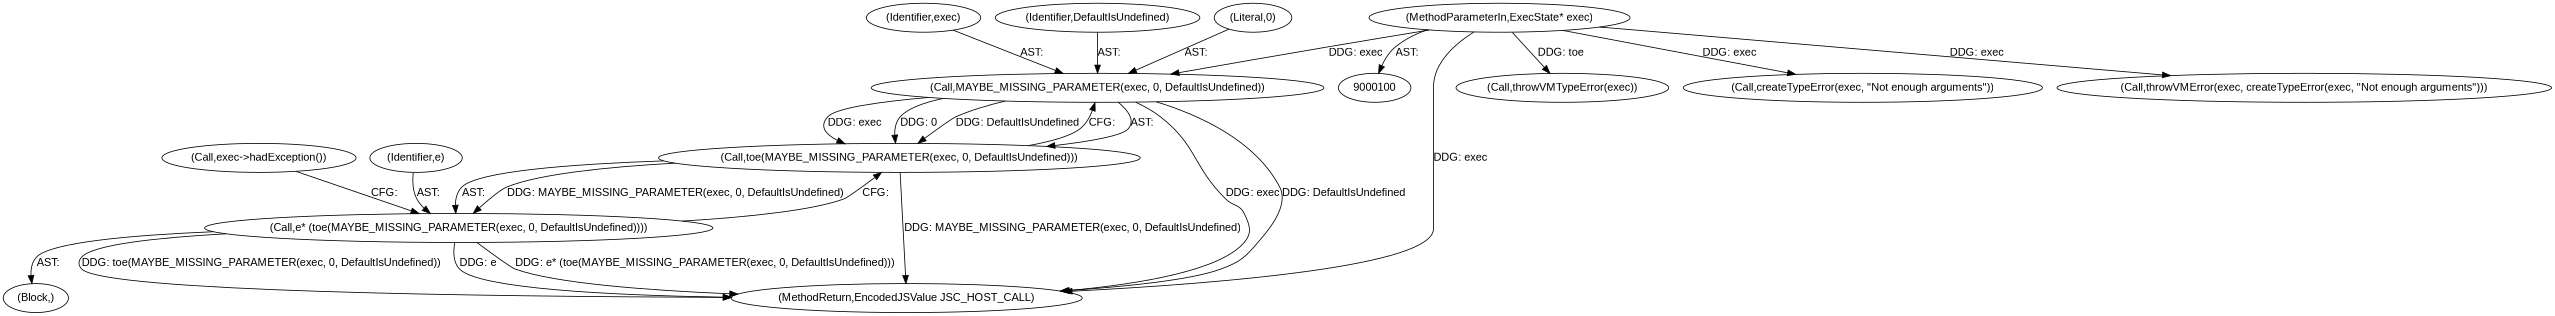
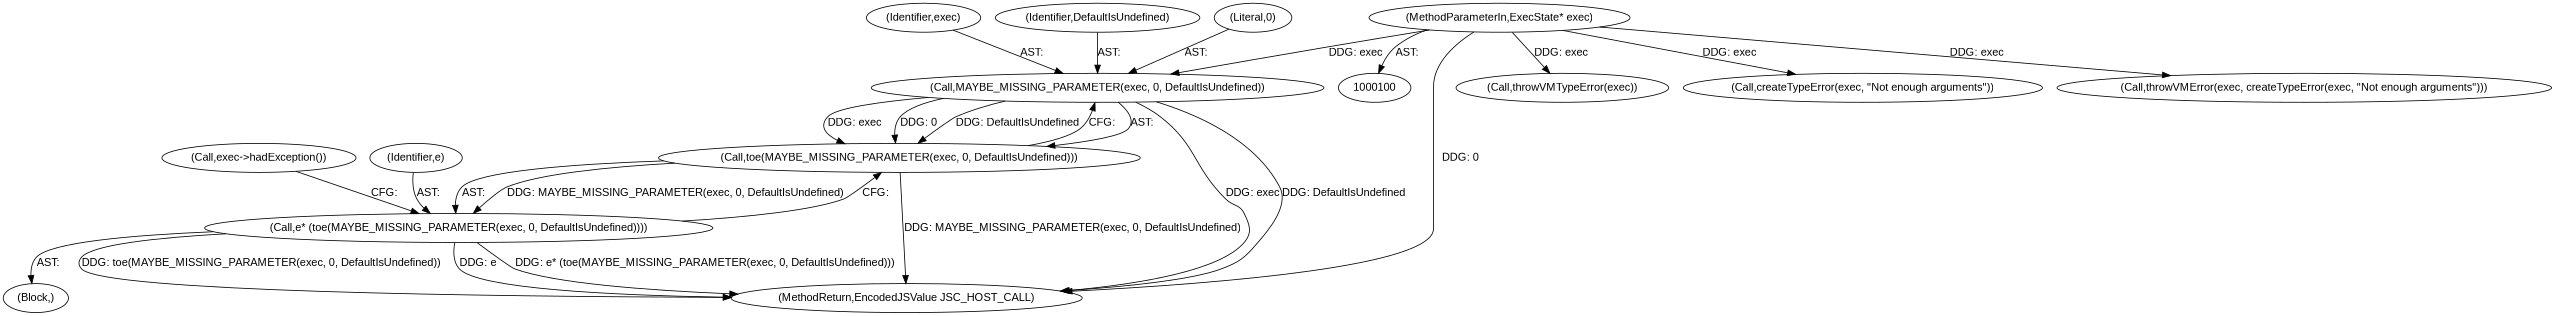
edge "(MethodParameterIn,ExecState* exec)" -> "(Call,throwVMTypeError(exec))": label "DDG: toe" -> "DDG: exec"
node "9000100": label "9000100" -> "1000100"
edge "(MethodParameterIn,ExecState* exec)" -> "(MethodReturn,EncodedJSValue JSC_HOST_CALL)": label "DDG: exec" -> "DDG: 0"
